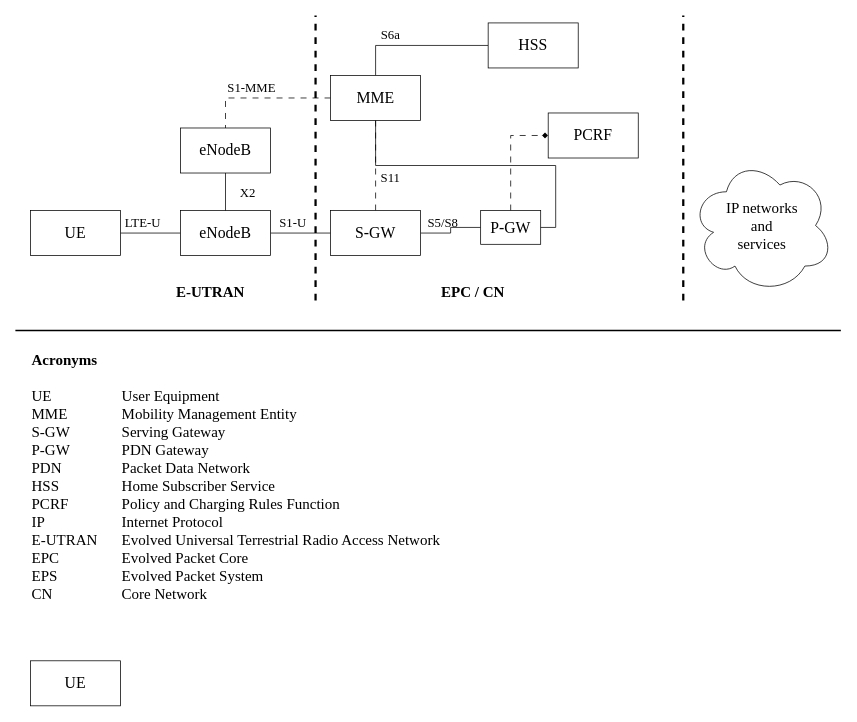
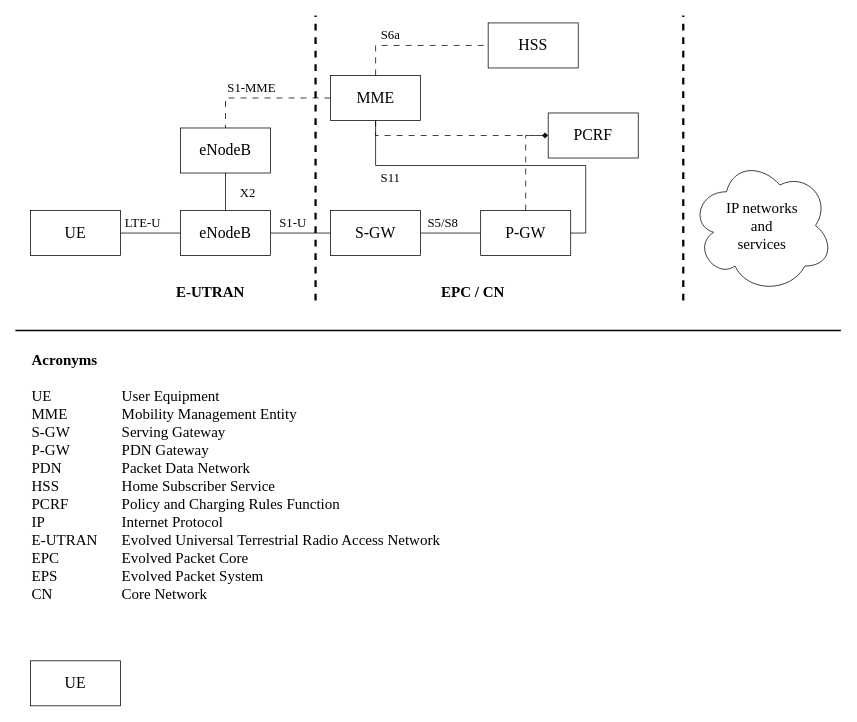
edge "HSS" -- "MME": style solid -> dashed
edge "MME" -- "S-GW": now "MME" -- "PCRF"
node "P-GW": size 60x34 -> 90x45
